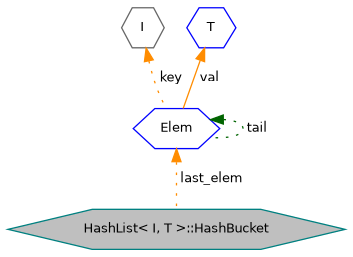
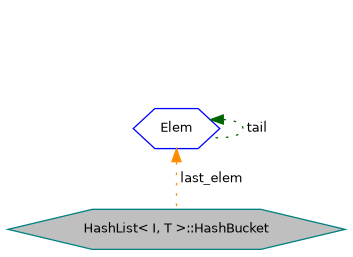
node "I": removed
node "T": removed
